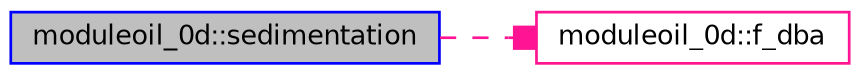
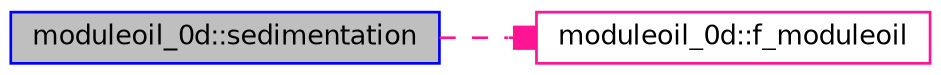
node "moduleoil_0d::f_dba": label "moduleoil_0d::f_dba" -> "moduleoil_0d::f_moduleoil"
